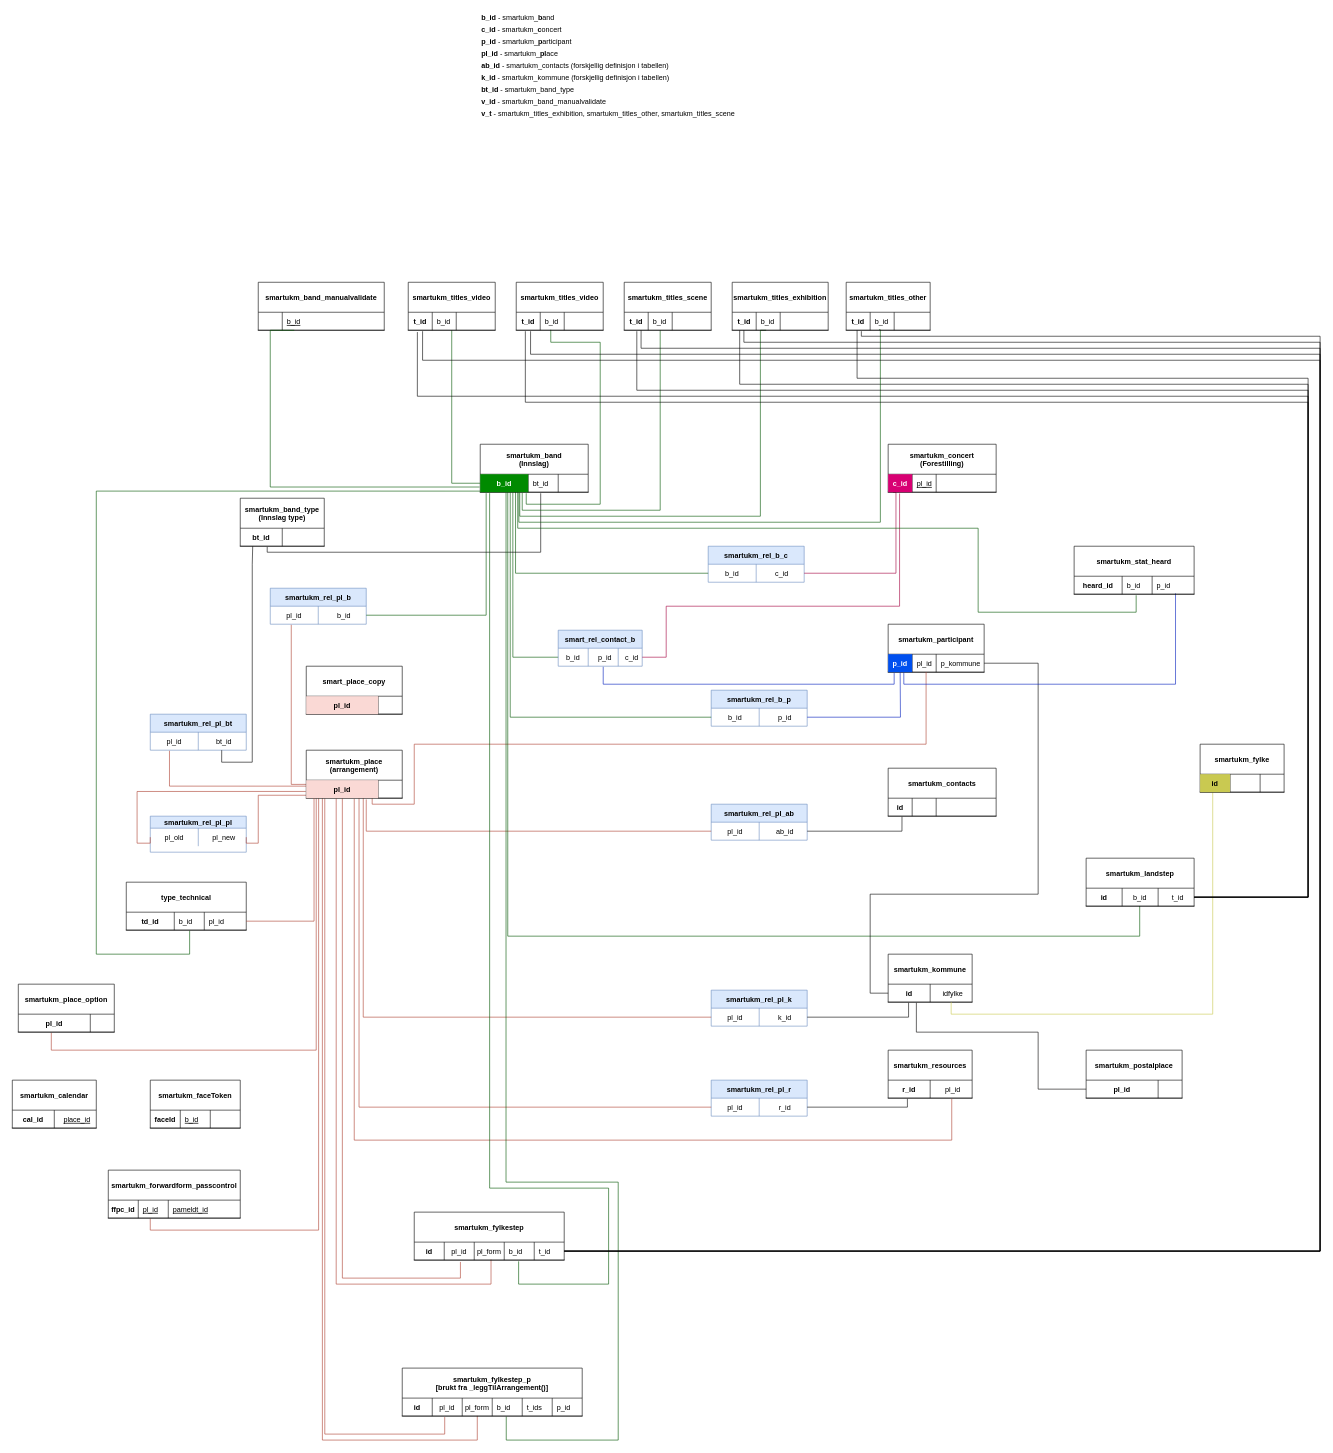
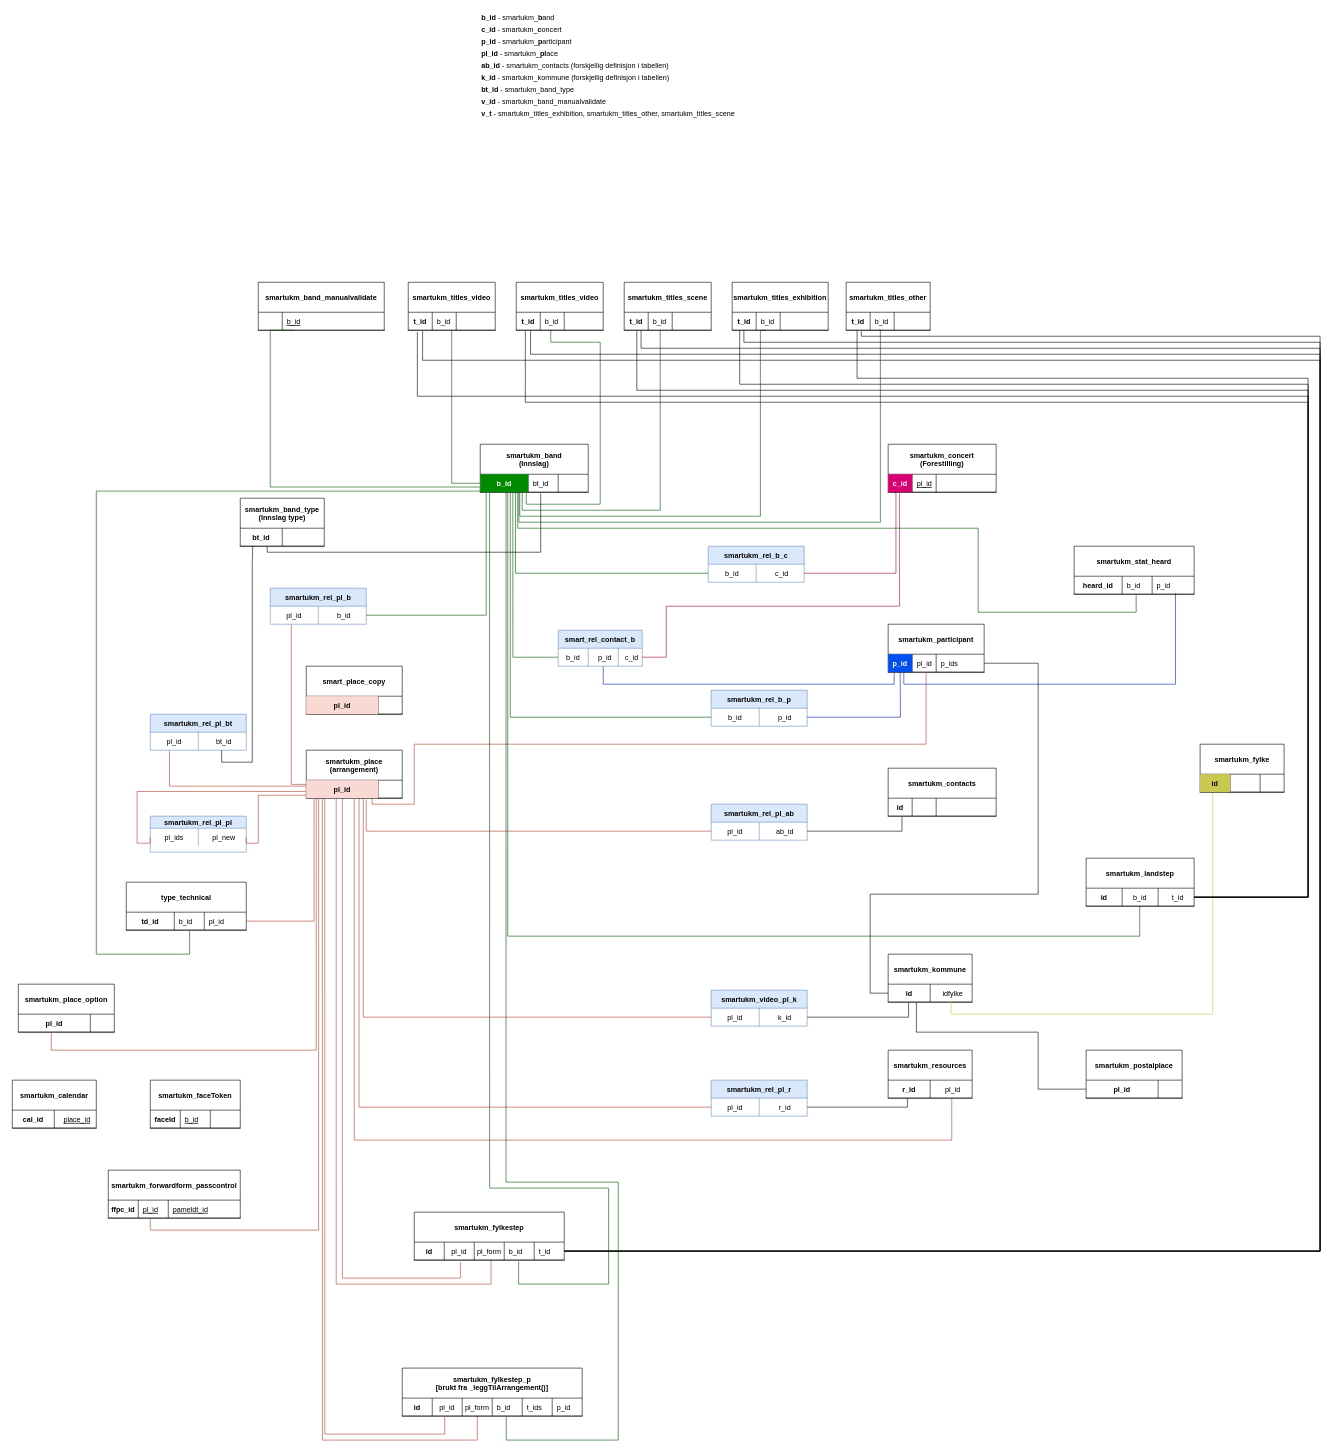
node "p_kommune": label "p_kommune" -> "p_ids"
node "pl_old": label "pl_old" -> "pl_ids"
node "smartukm_rel_pl_k": label "smartukm_rel_pl_k" -> "smartukm_video_pl_k"
